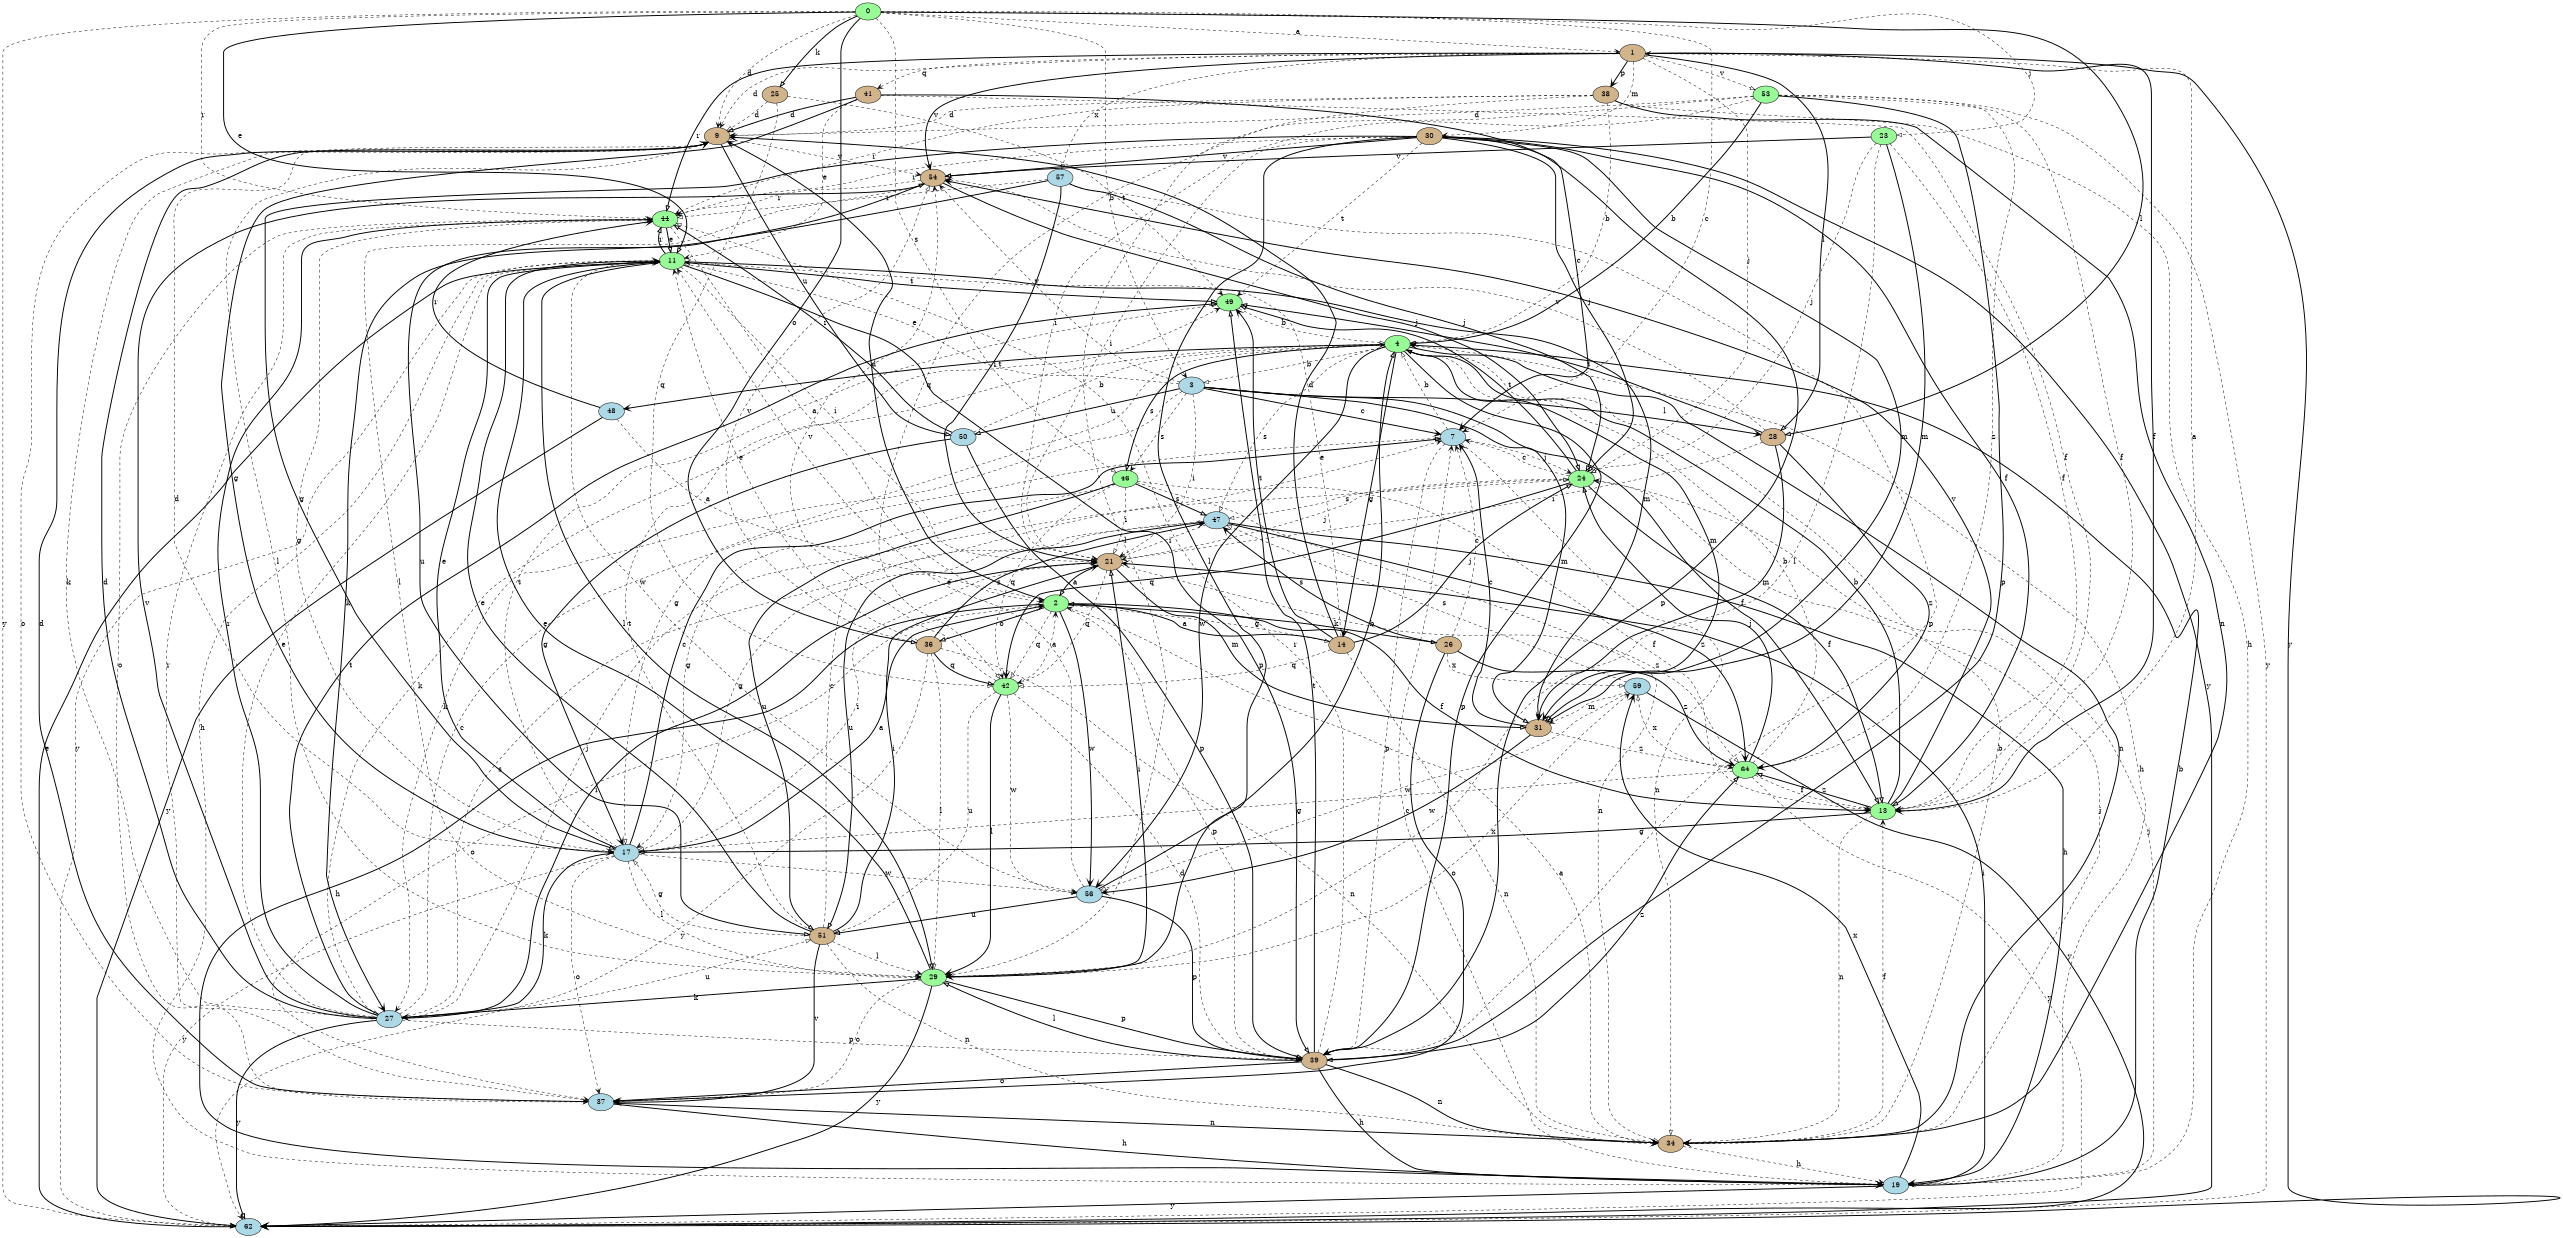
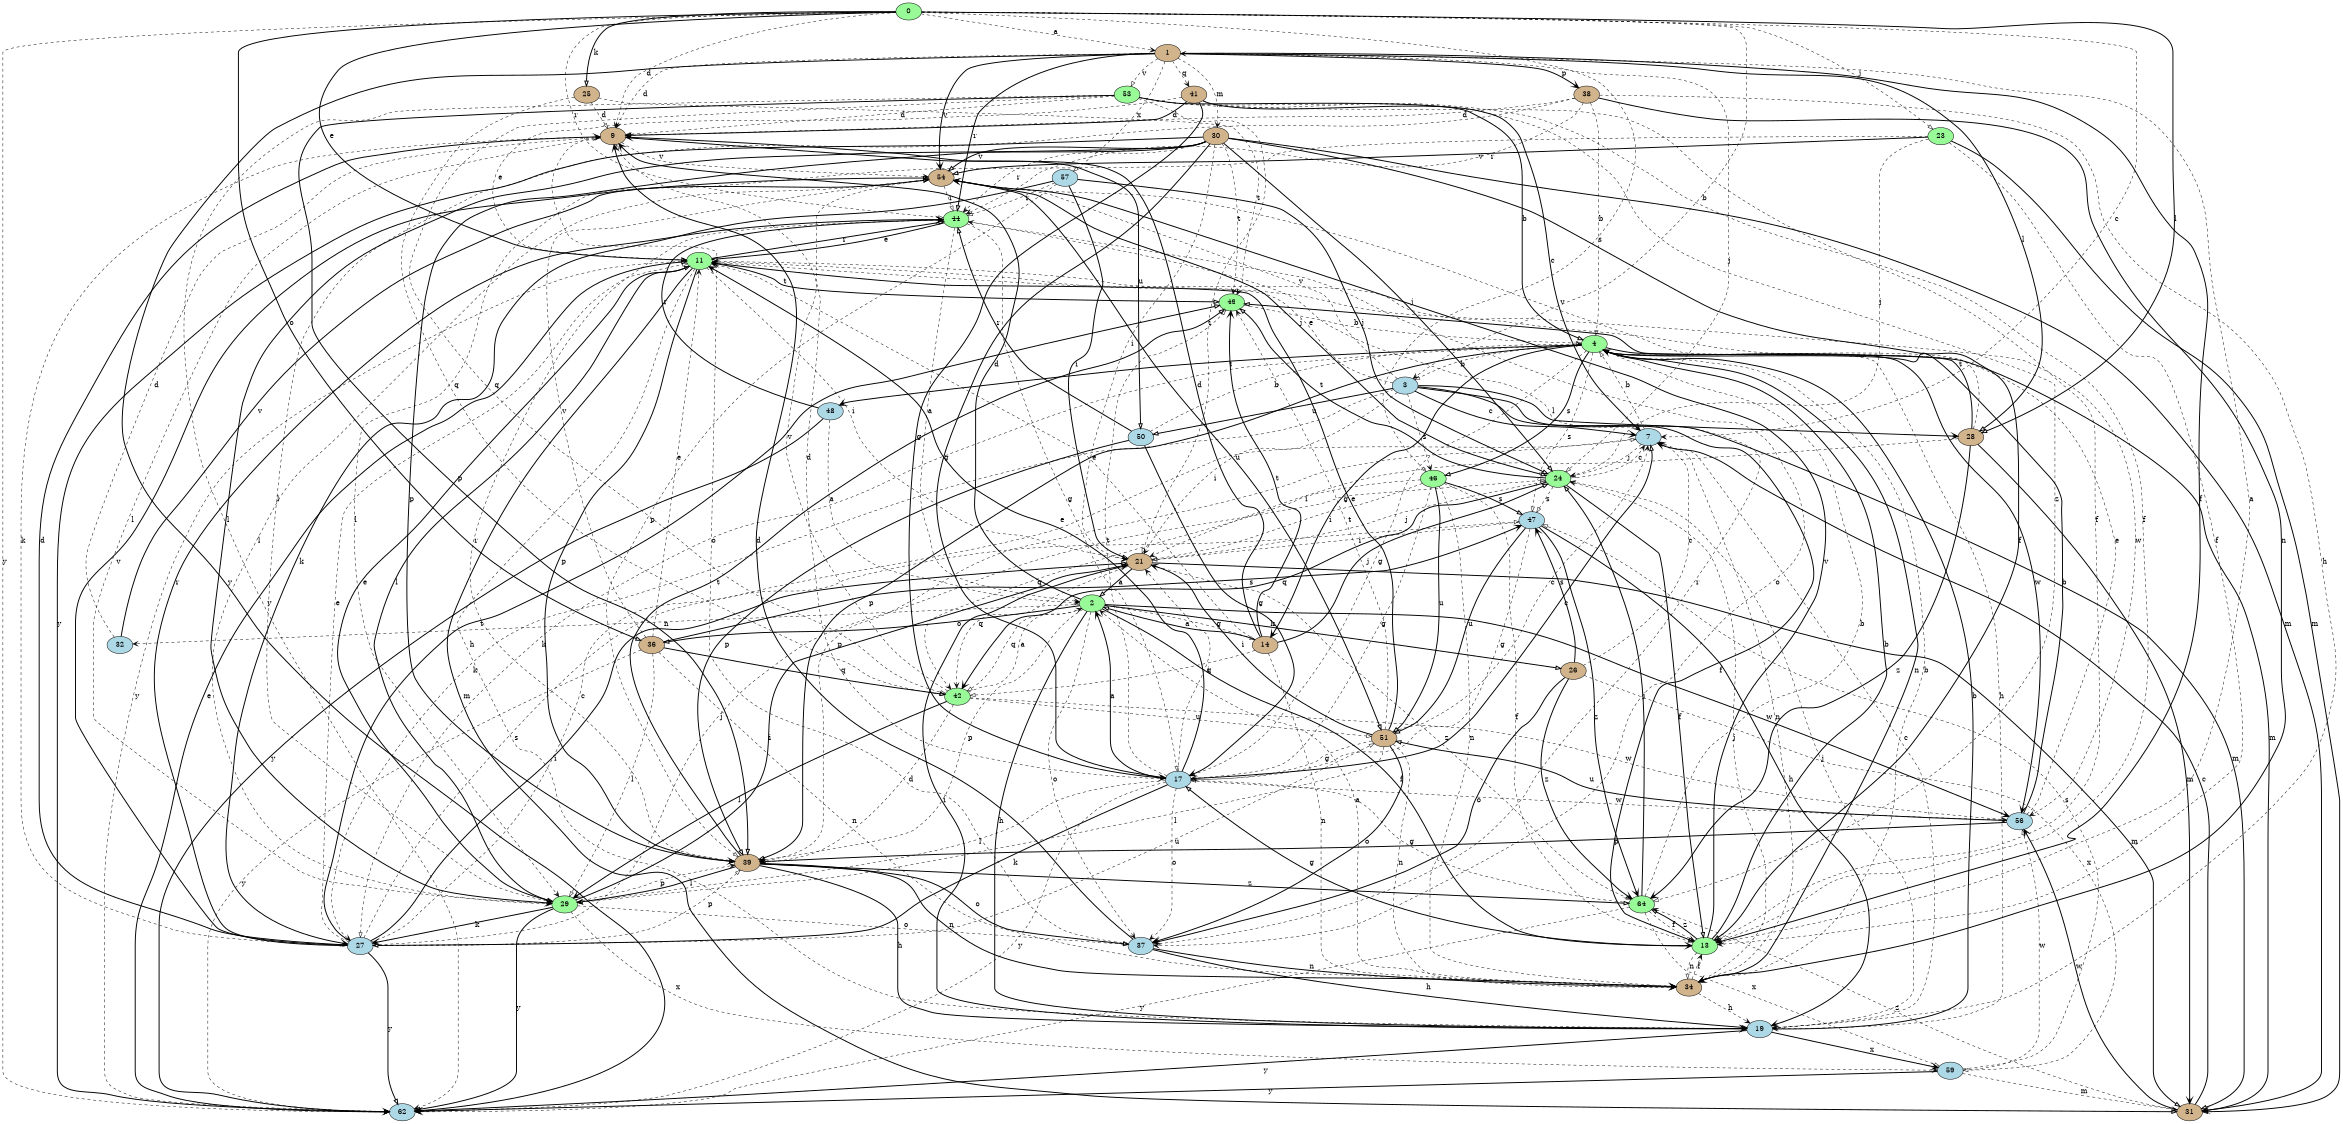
node "32": added
edge "51" -> "37": label "v" -> "o"
edge "29" -> "39": style bold -> dashed
